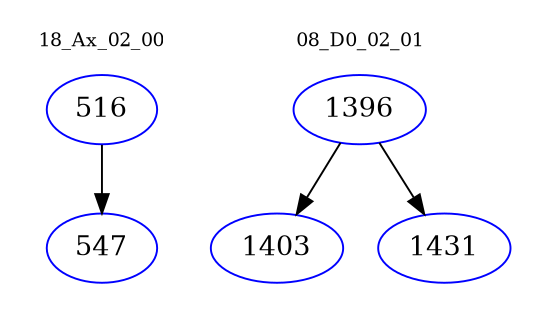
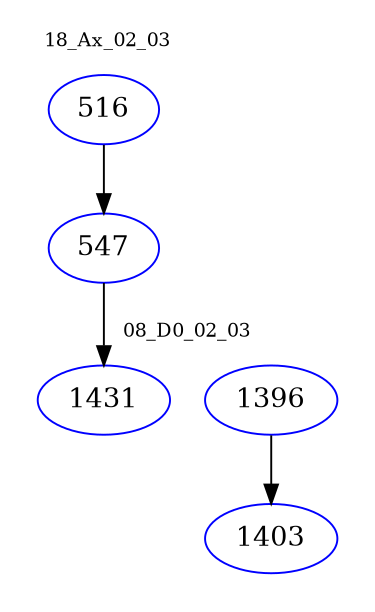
cluster "18_Ax_02_00": label "18_Ax_02_00" -> "18_Ax_02_03"
cluster "08_D0_02_01": label "08_D0_02_01" -> "08_D0_02_03"
edge "1396" -> "1431": now "547" -> "1431"
